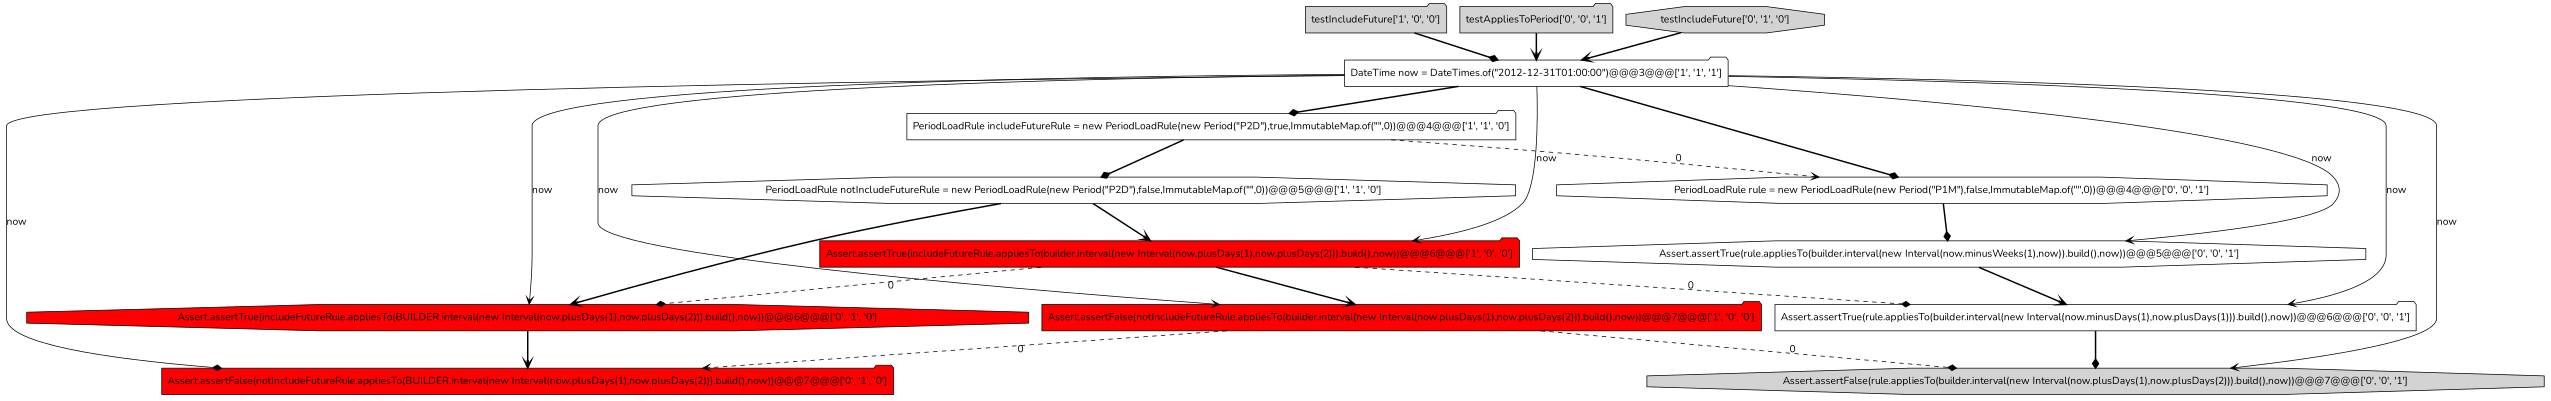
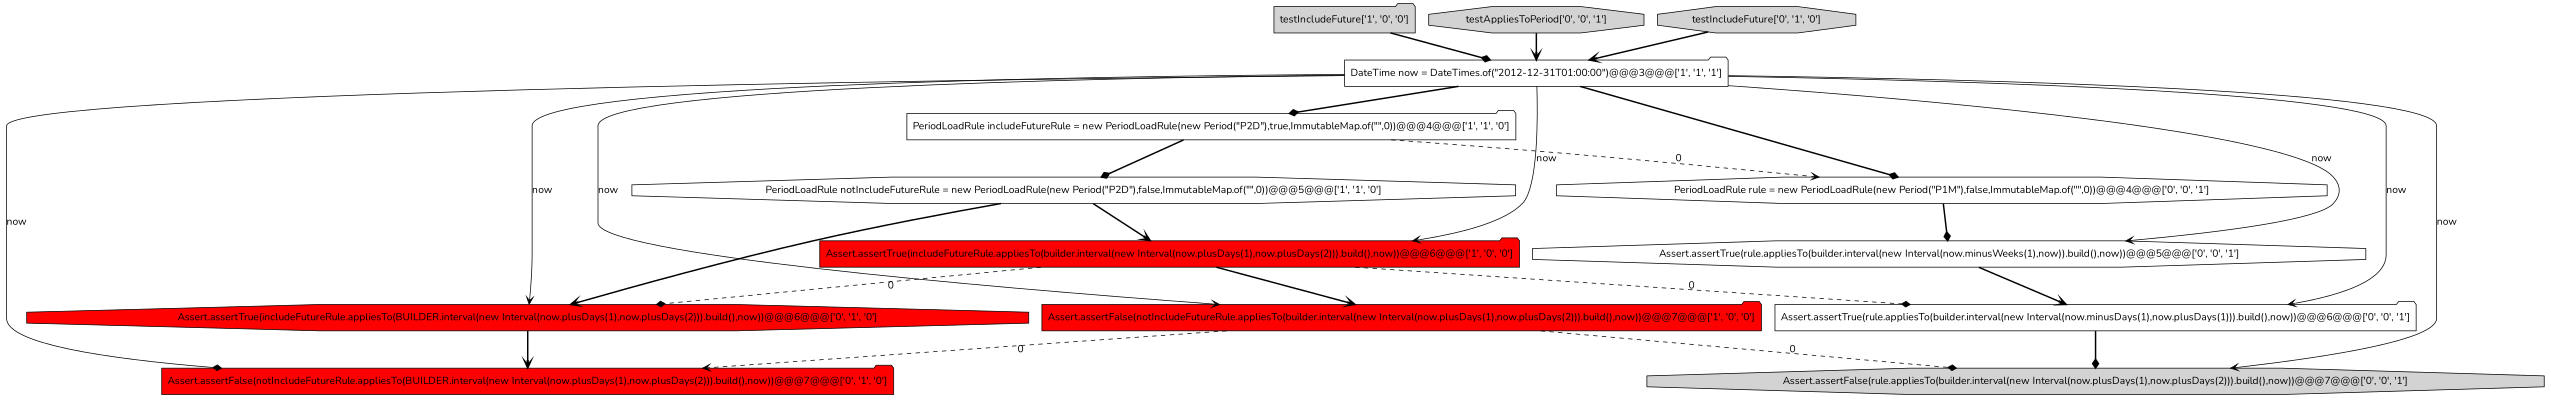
node "testAppliesToPeriod['0', '0', '1']": shape folder -> octagon
